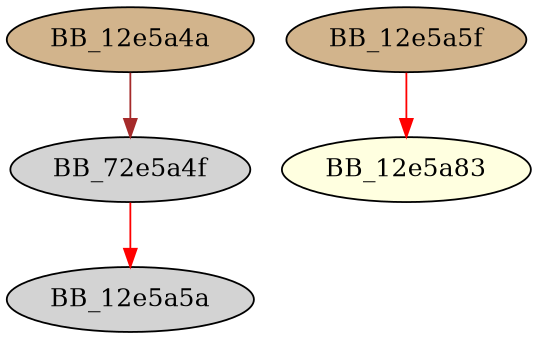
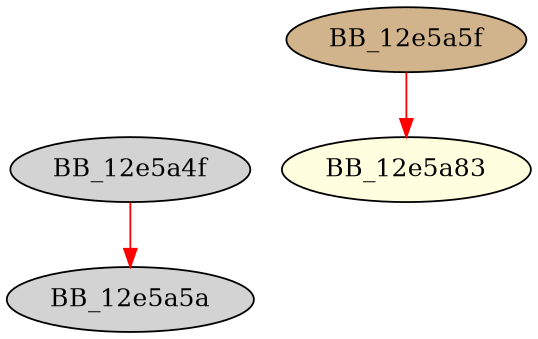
node "BB_12e5a4a": removed
node "BB_72e5a4f": label "BB_72e5a4f" -> "BB_12e5a4f"
